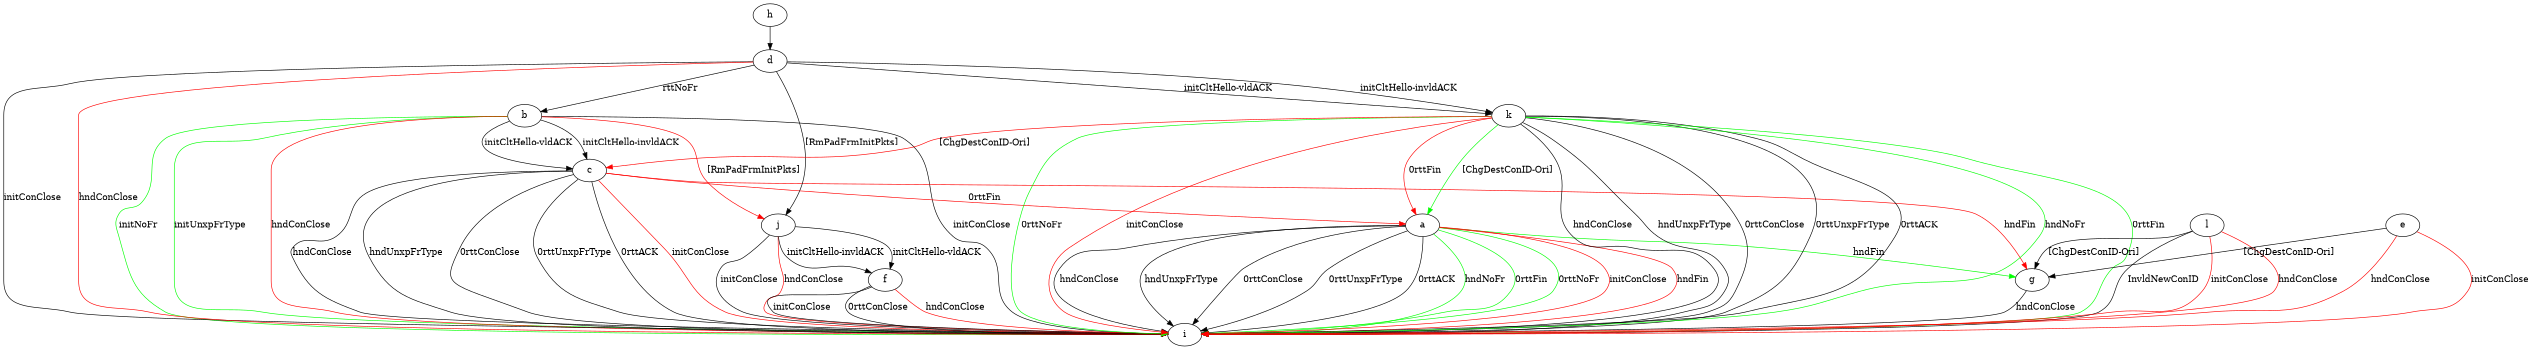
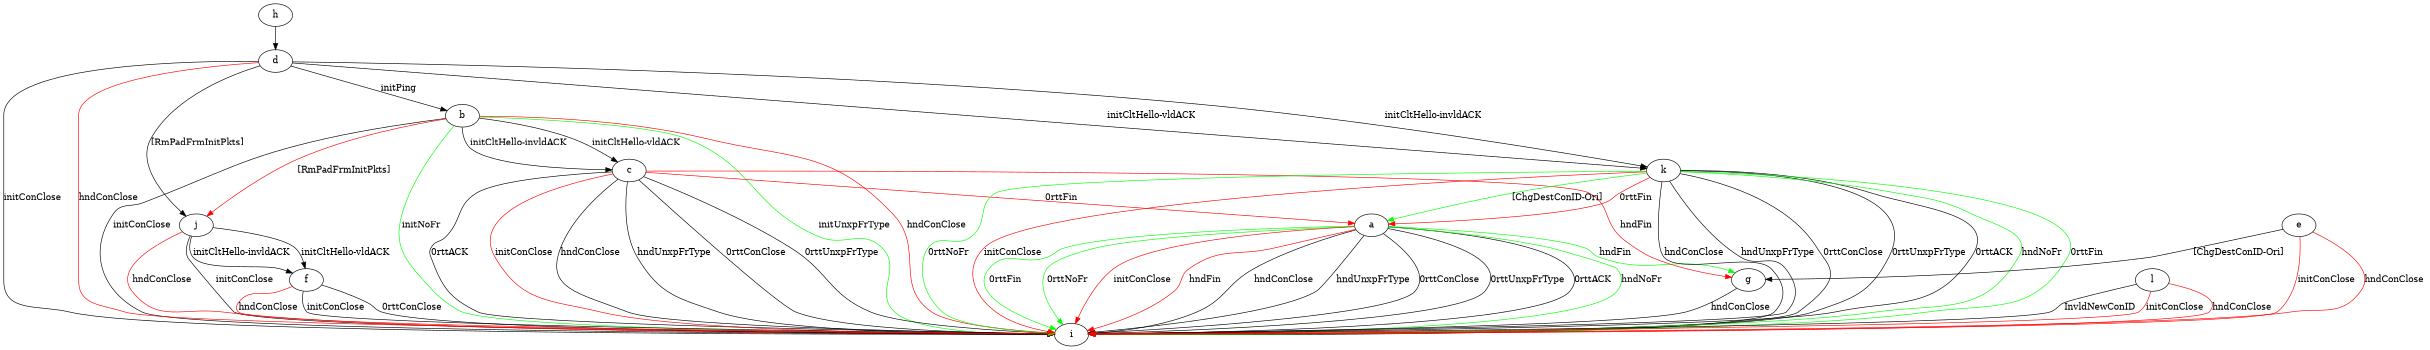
edge "d" -> "b": label "rttNoFr " -> "initPing "
edge "k" -> "c": removed, label "[ChgDestConID-Ori]"
edge "l" -> "g": removed, label "[ChgDestConID-Ori]"
